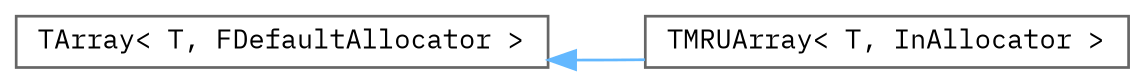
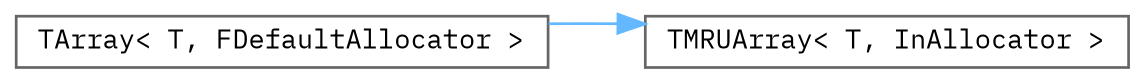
edge "TMRUArray< T, InAllocator >" -> "TArray< T, FDefaultAllocator >": reversed
